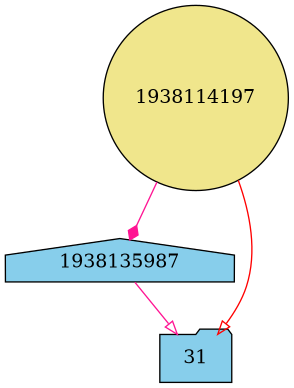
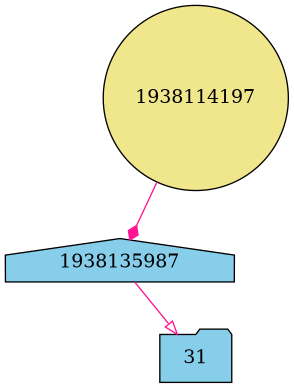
edge "1938114197" -> "31": removed
